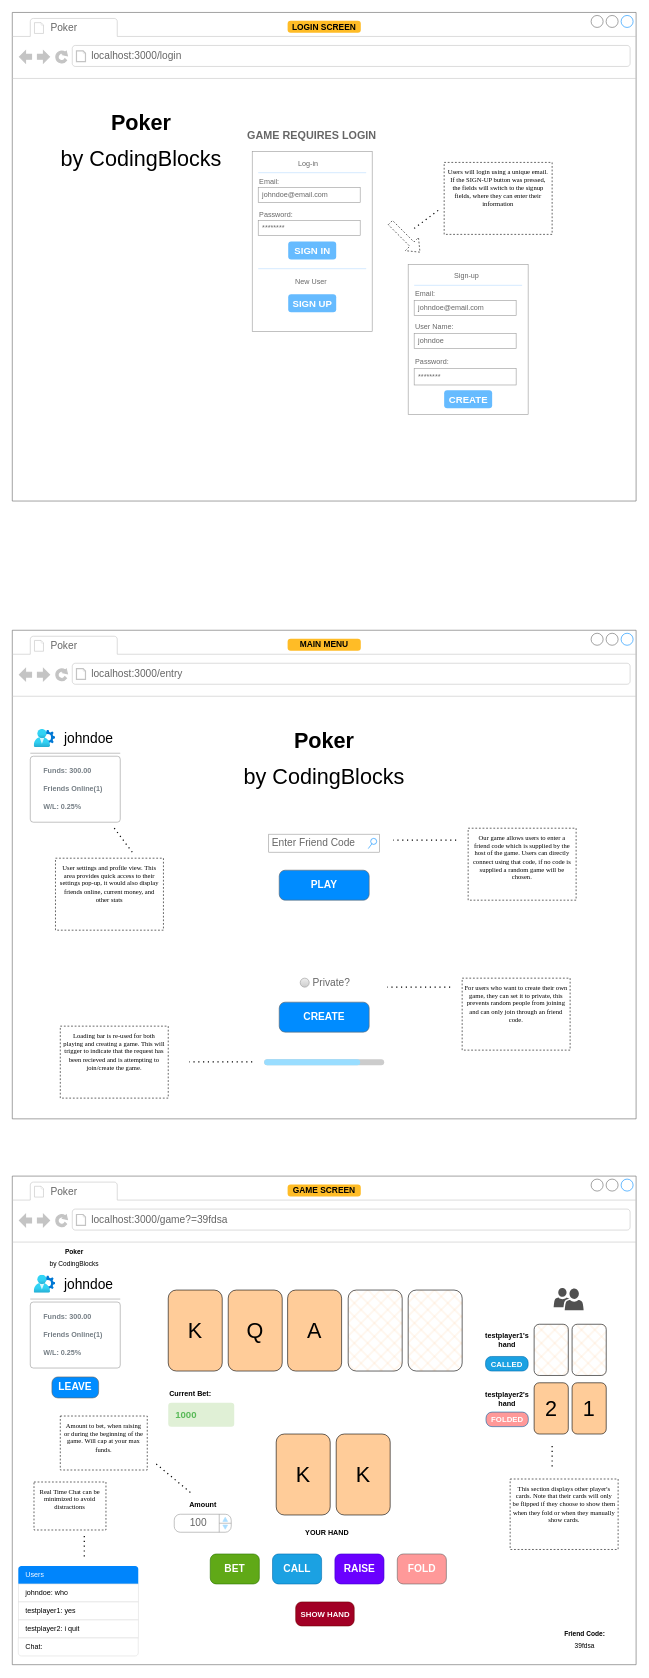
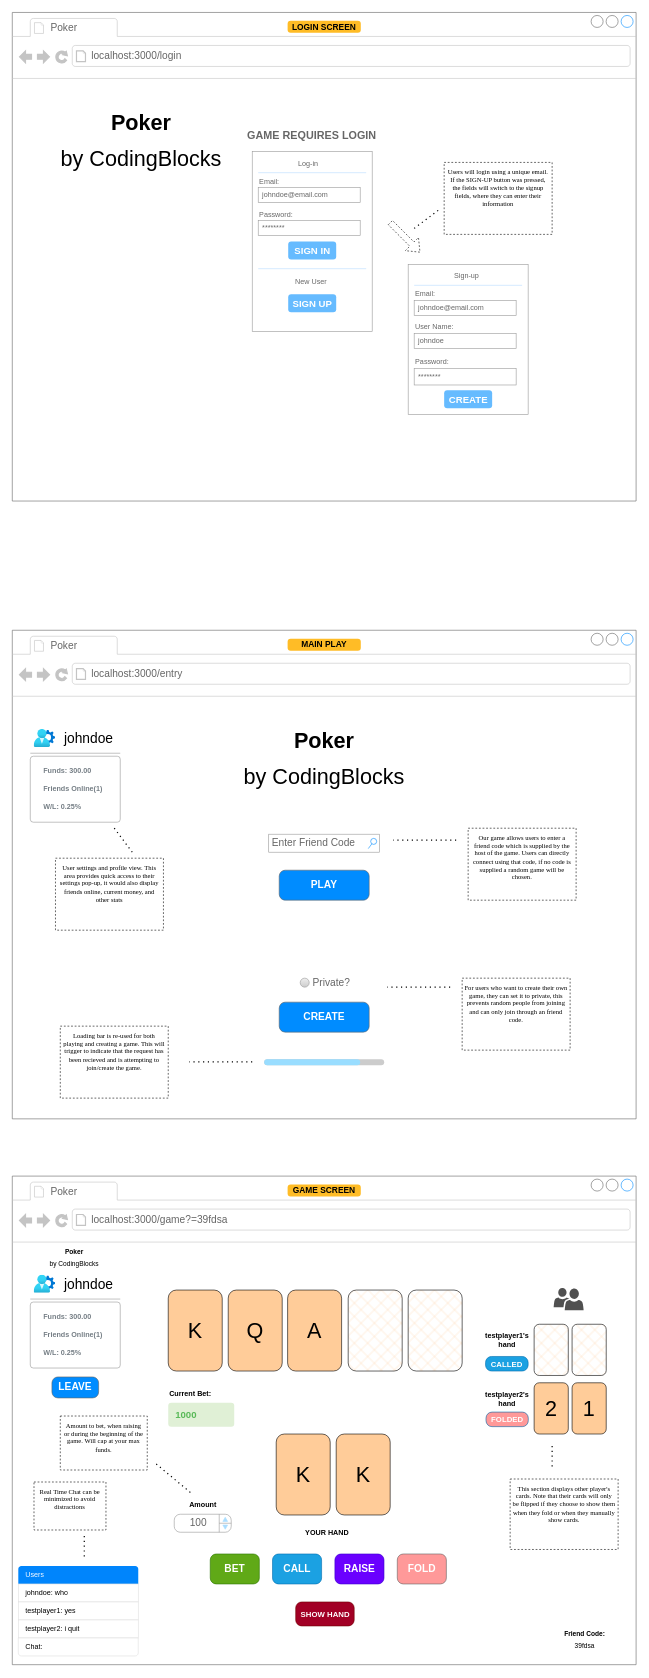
node "MAIN MENU": label "MAIN MENU" -> "MAIN PLAY"
